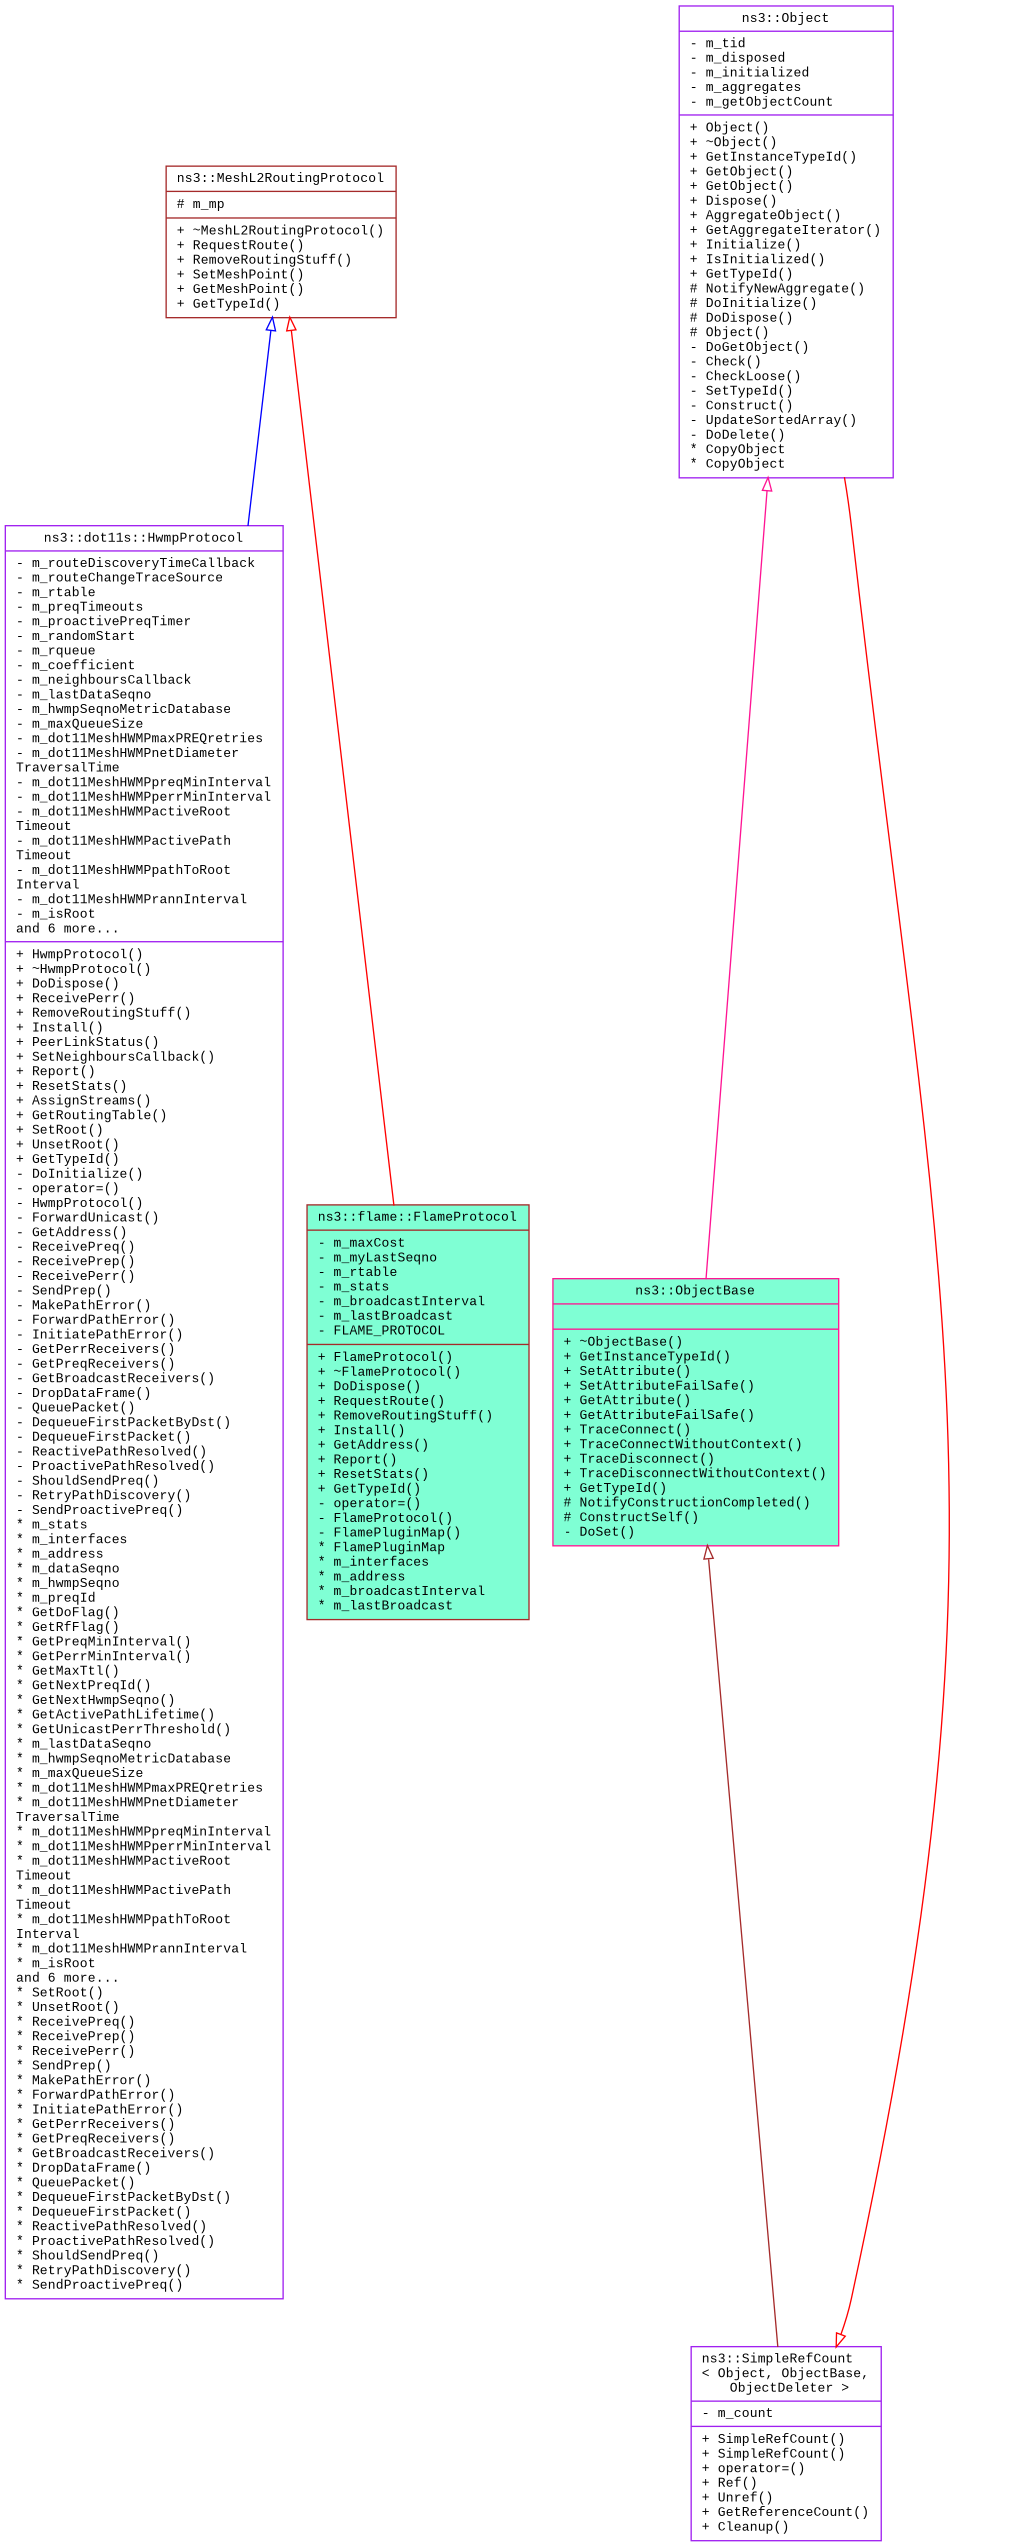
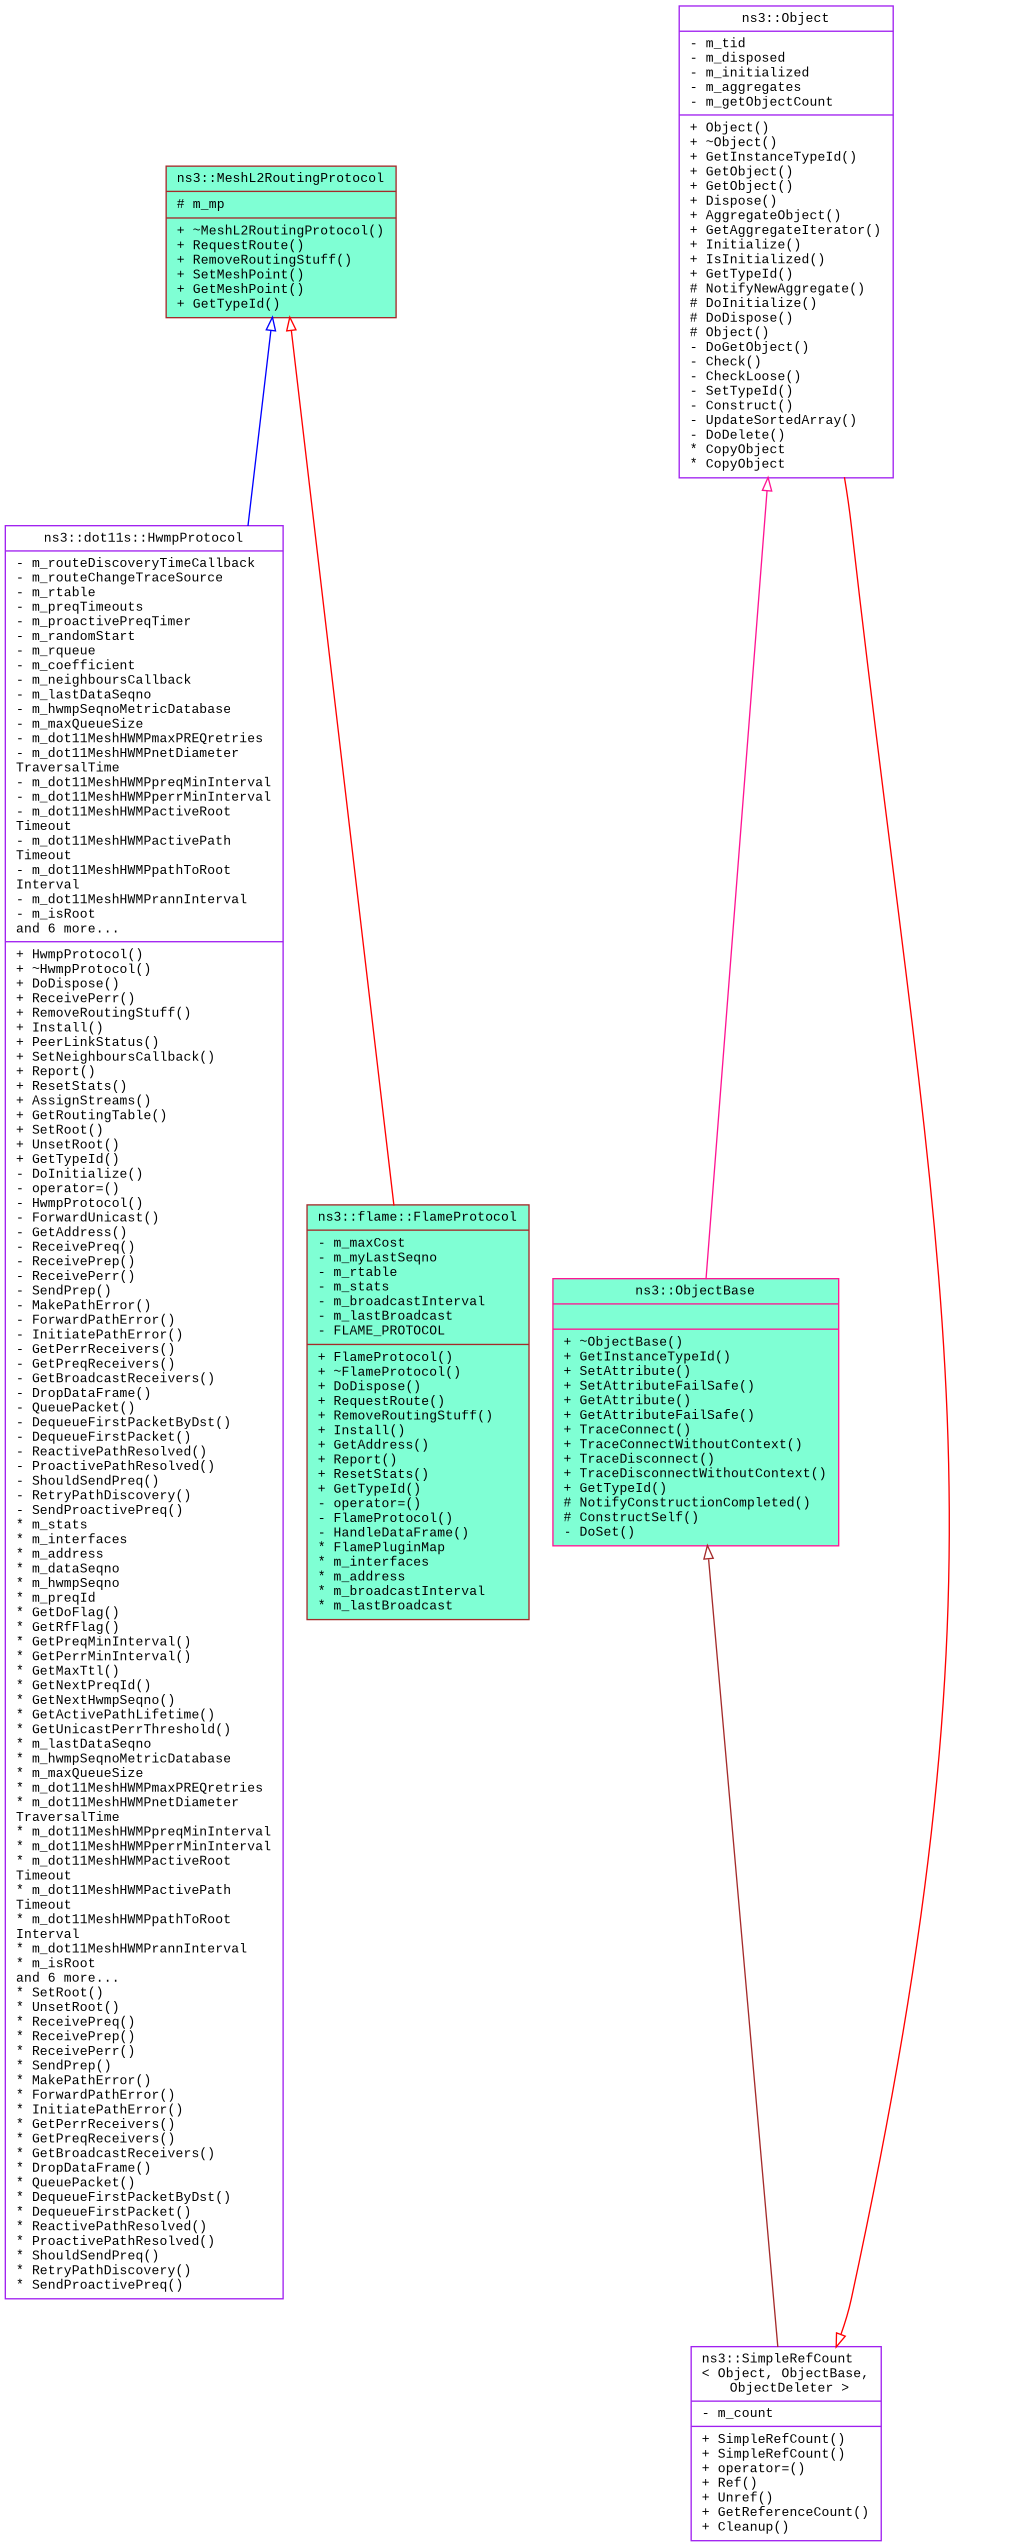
node "ns3::MeshL2RoutingProtocol": fillcolor white -> aquamarine
node "ns3::flame::FlameProtocol": text "- FlamePluginMap()" -> "- HandleDataFrame()"
